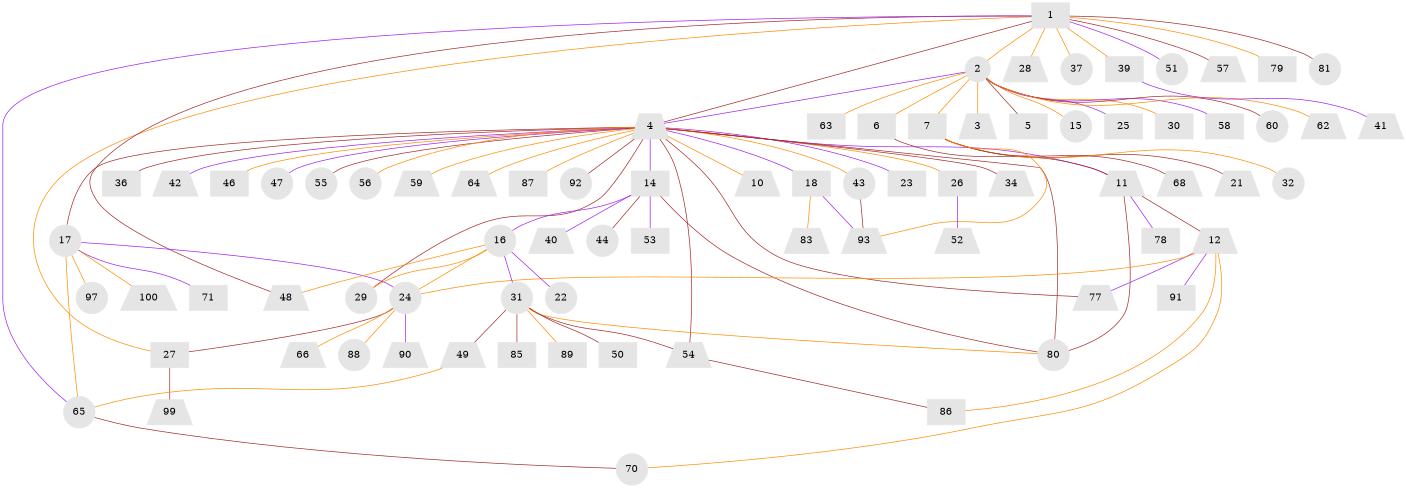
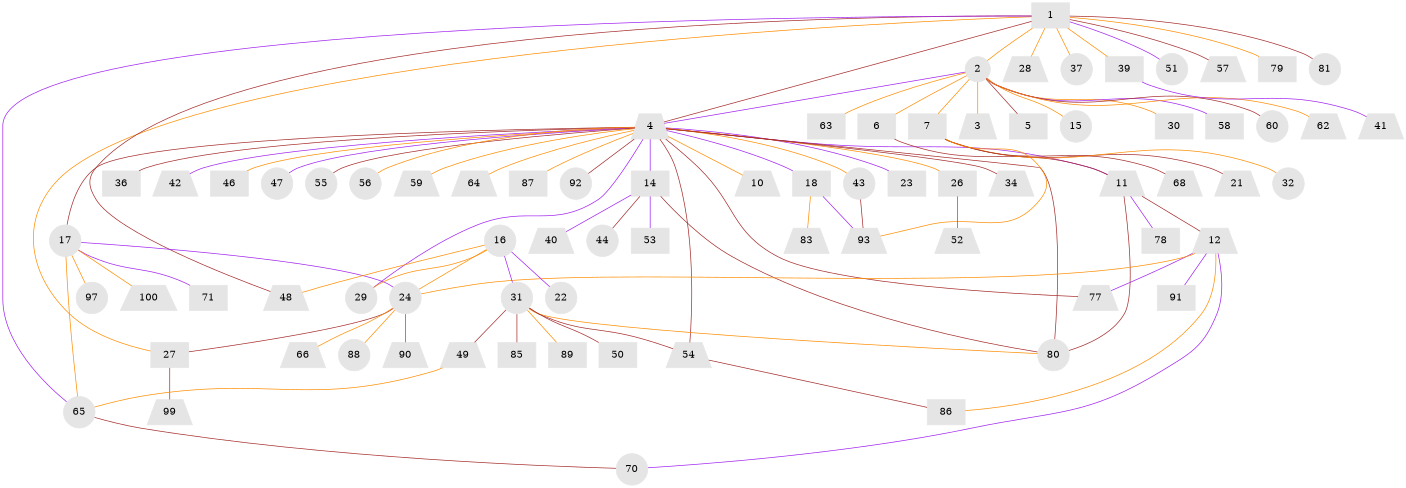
node "25": removed
edge "14" -- "16": removed
edge "4" -- "29": color brown -> purple
edge "12" -- "70": color darkorange -> purple
